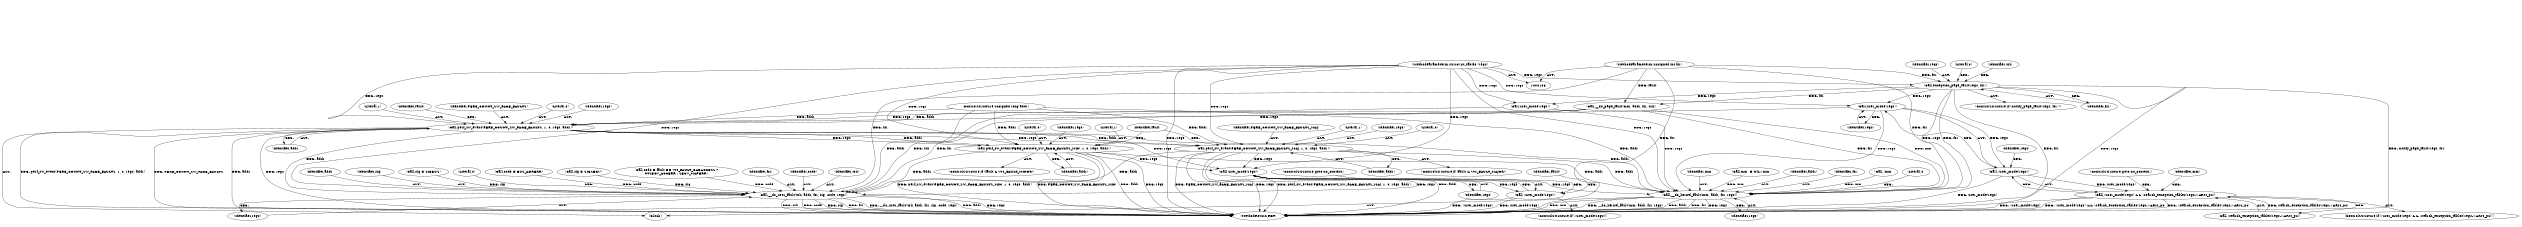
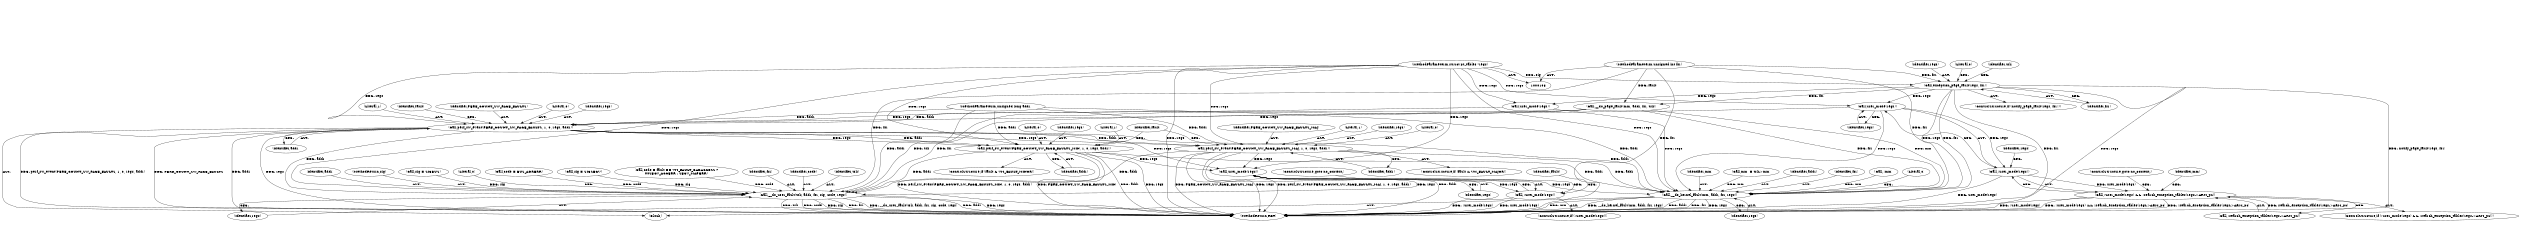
edge "(MethodParameterIn,struct pt_tables *regs)" -> "(Call,exception_page_fault(regs, fsr))": label "DDG: regs" -> "DDG: sig"
node "(ControlStructure,unsigned long addr)": label "(ControlStructure,unsigned long addr)" -> "(MethodParameterIn,unsigned long addr)"
node "(Identifier,sig)": label "(Identifier,sig)" -> "(MethodReturn,sig)"
